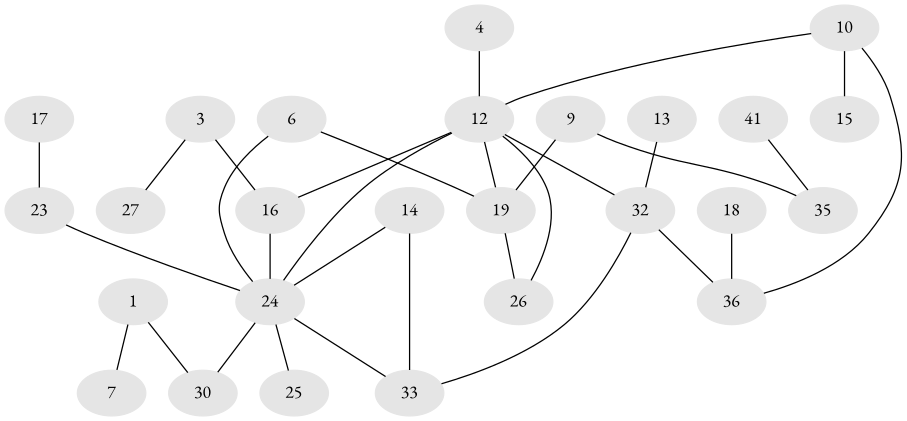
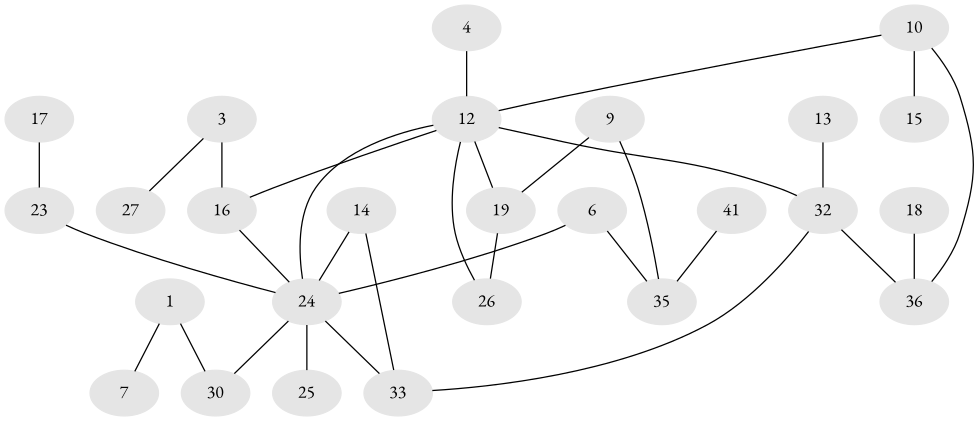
edge "6" -- "19": now "6" -- "35"
